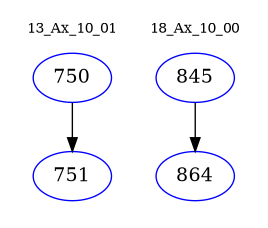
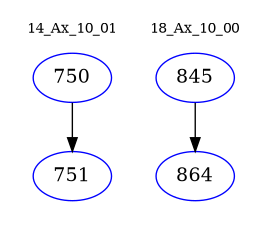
cluster "13_Ax_10_01": label "13_Ax_10_01" -> "14_Ax_10_01"
